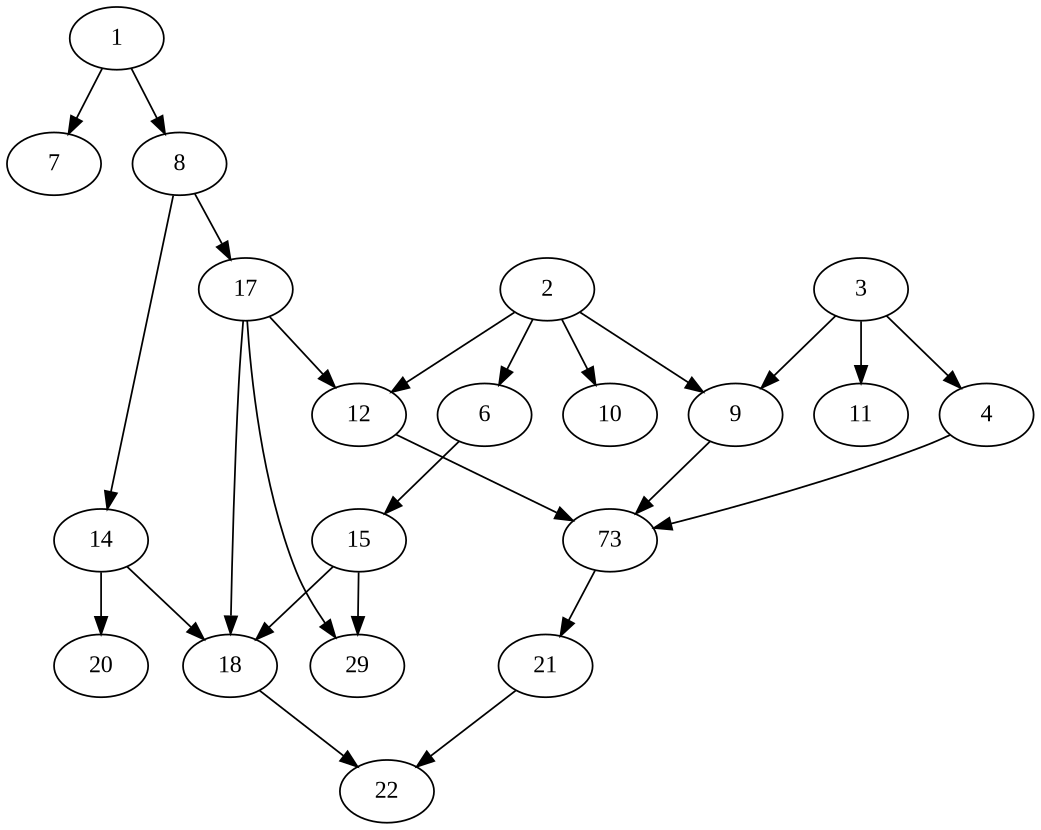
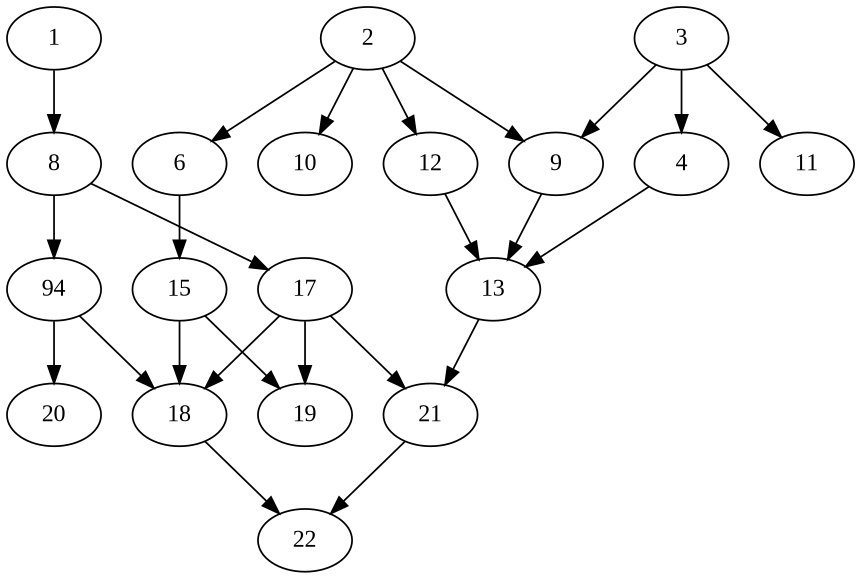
node "7": removed
edge "17" -> "12": now "17" -> "21"
node "14": label "14" -> "94"
node "73": label "73" -> "13"
node "29": label "29" -> "19"
